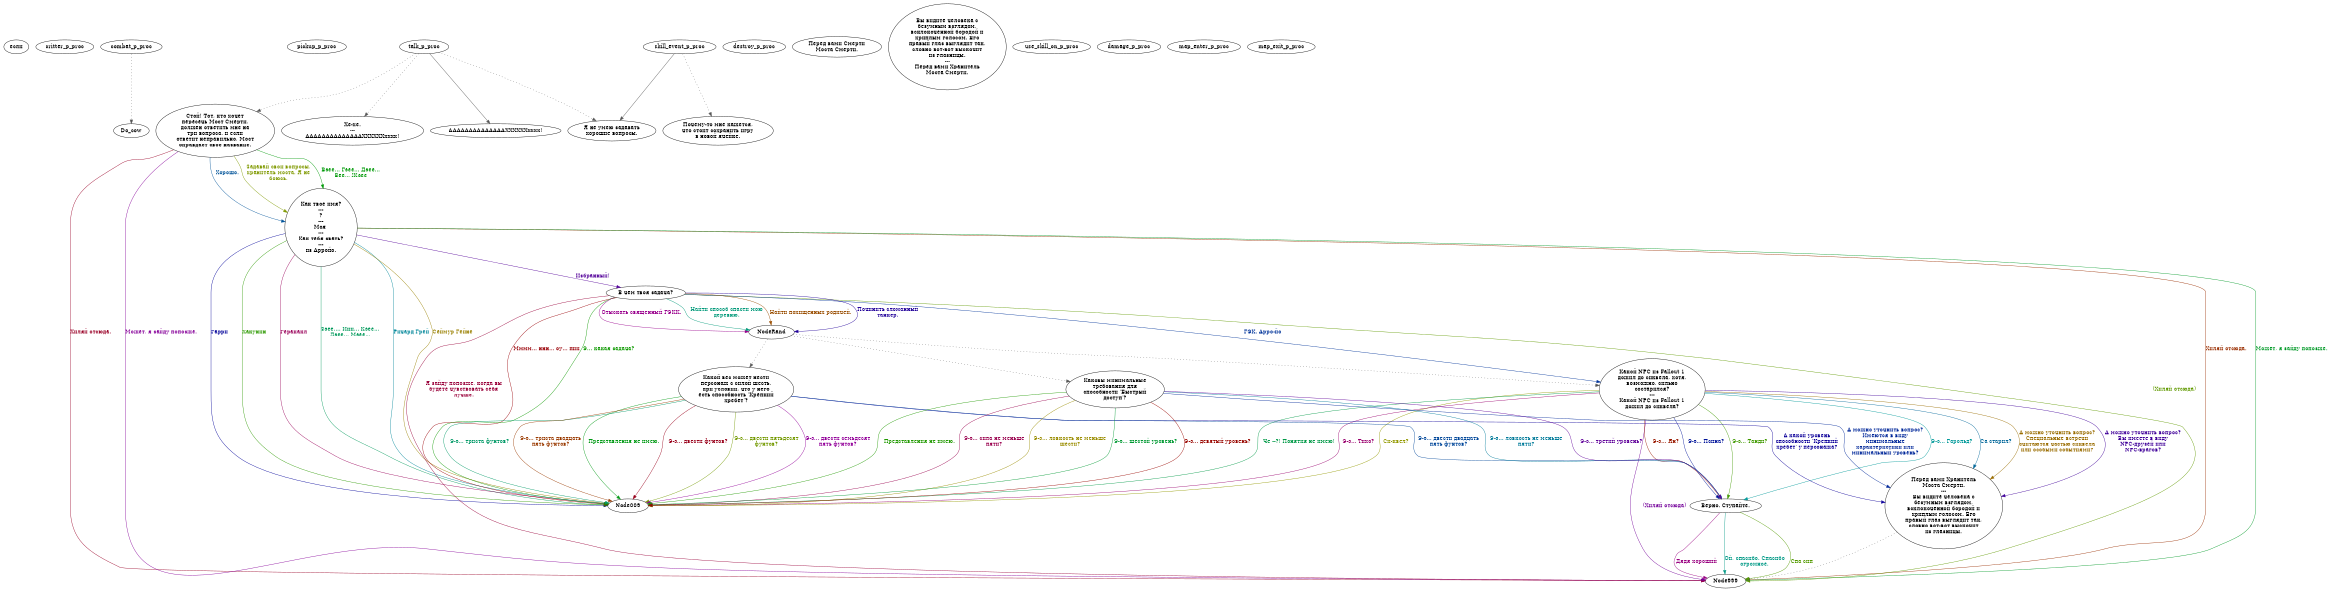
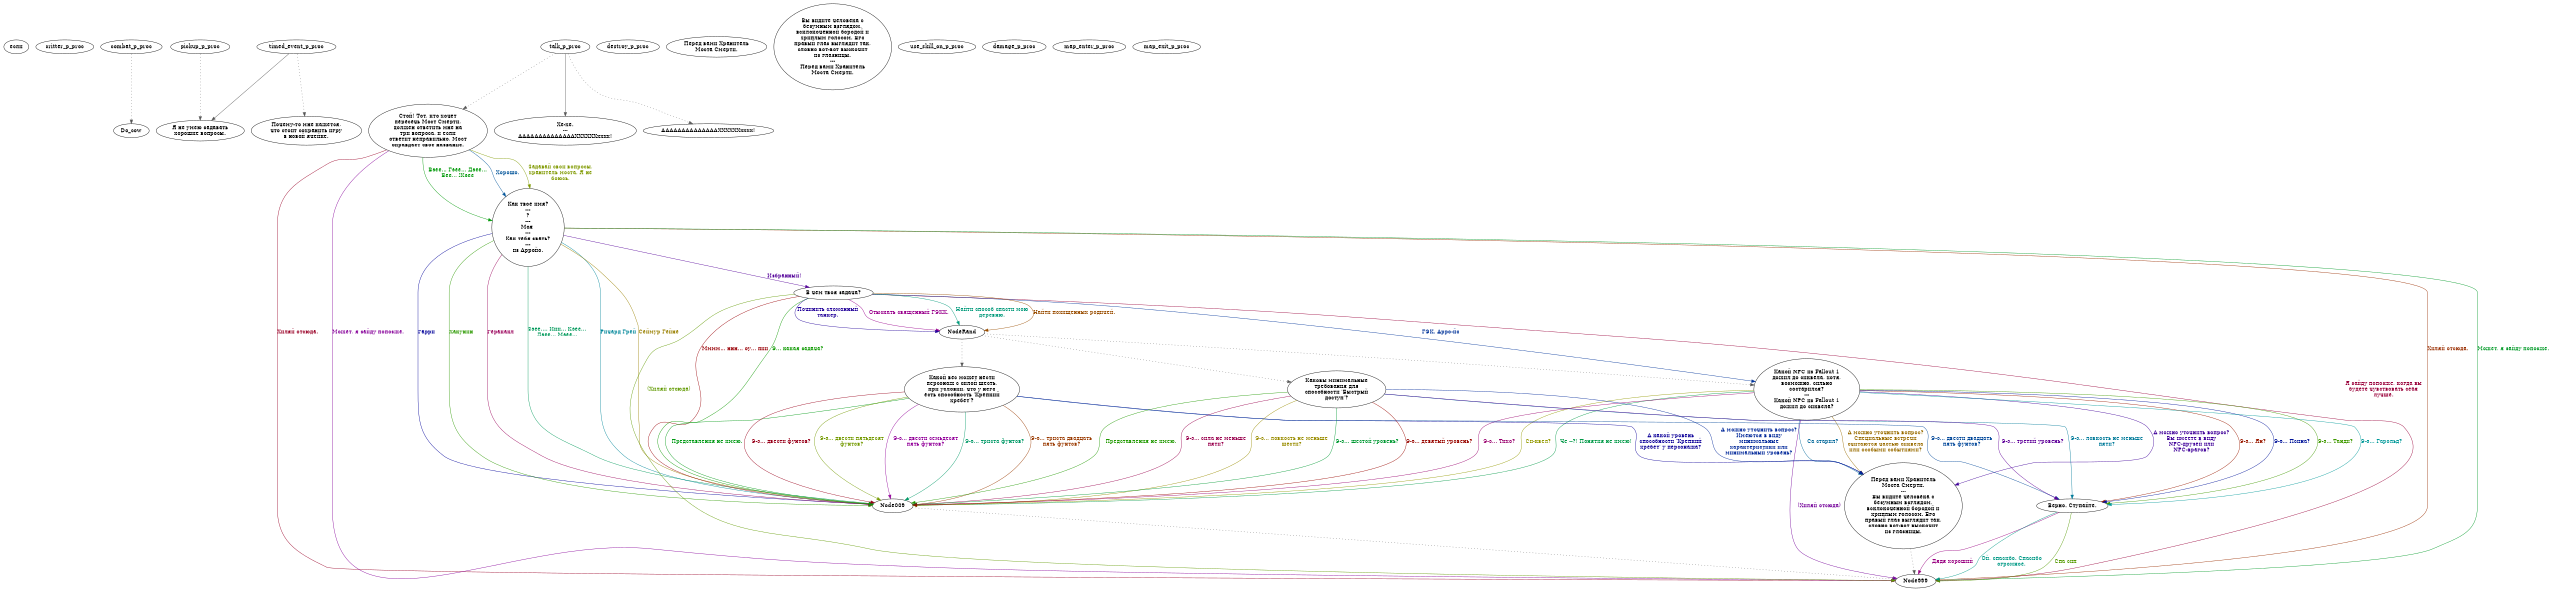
node "skill_event_p_proc": label "skill_event_p_proc" -> "timed_event_p_proc"
node "Перед вами Смерти Моста Смерти.": label "Перед вами Смерти Моста Смерти." -> "Перед вами Хранитель Моста Смерти."
edge "talk_p_proc" -> "Я не умею задавать хорошие вопросы.": now "pickup_p_proc" -> "Я не умею задавать хорошие вопросы."
edge "talk_p_proc" -> "Хе-хе. --- ААААААААААААААХХХХХХхххх!": style dotted -> solid
edge "talk_p_proc" -> "ААААААААААААААХХХХХХхххх!": style solid -> dotted
edge "Node009" -> "Node999": added
